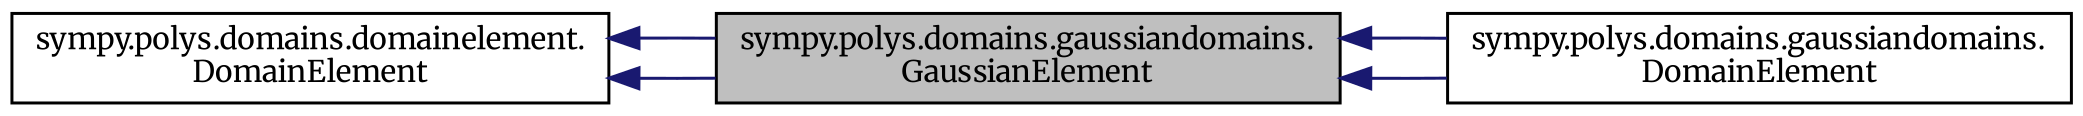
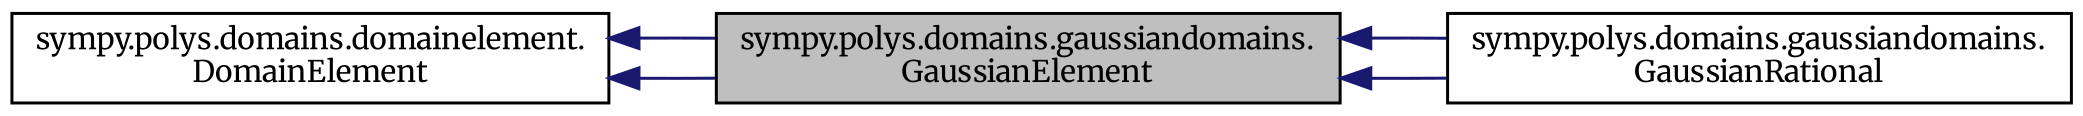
node "sympy.polys.domains.gaussiandomains. DomainElement": label "sympy.polys.domains.gaussiandomains. DomainElement" -> "sympy.polys.domains.gaussiandomains. GaussianRational"
